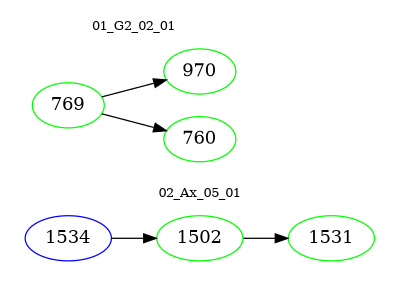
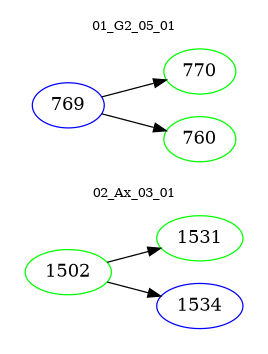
cluster "01_G2_02_01": label "01_G2_02_01" -> "01_G2_05_01"
node "970": label "970" -> "770"
node "769": color green -> blue
cluster "02_Ax_05_01": label "02_Ax_05_01" -> "02_Ax_03_01"
edge "1534" -> "1502": reversed
